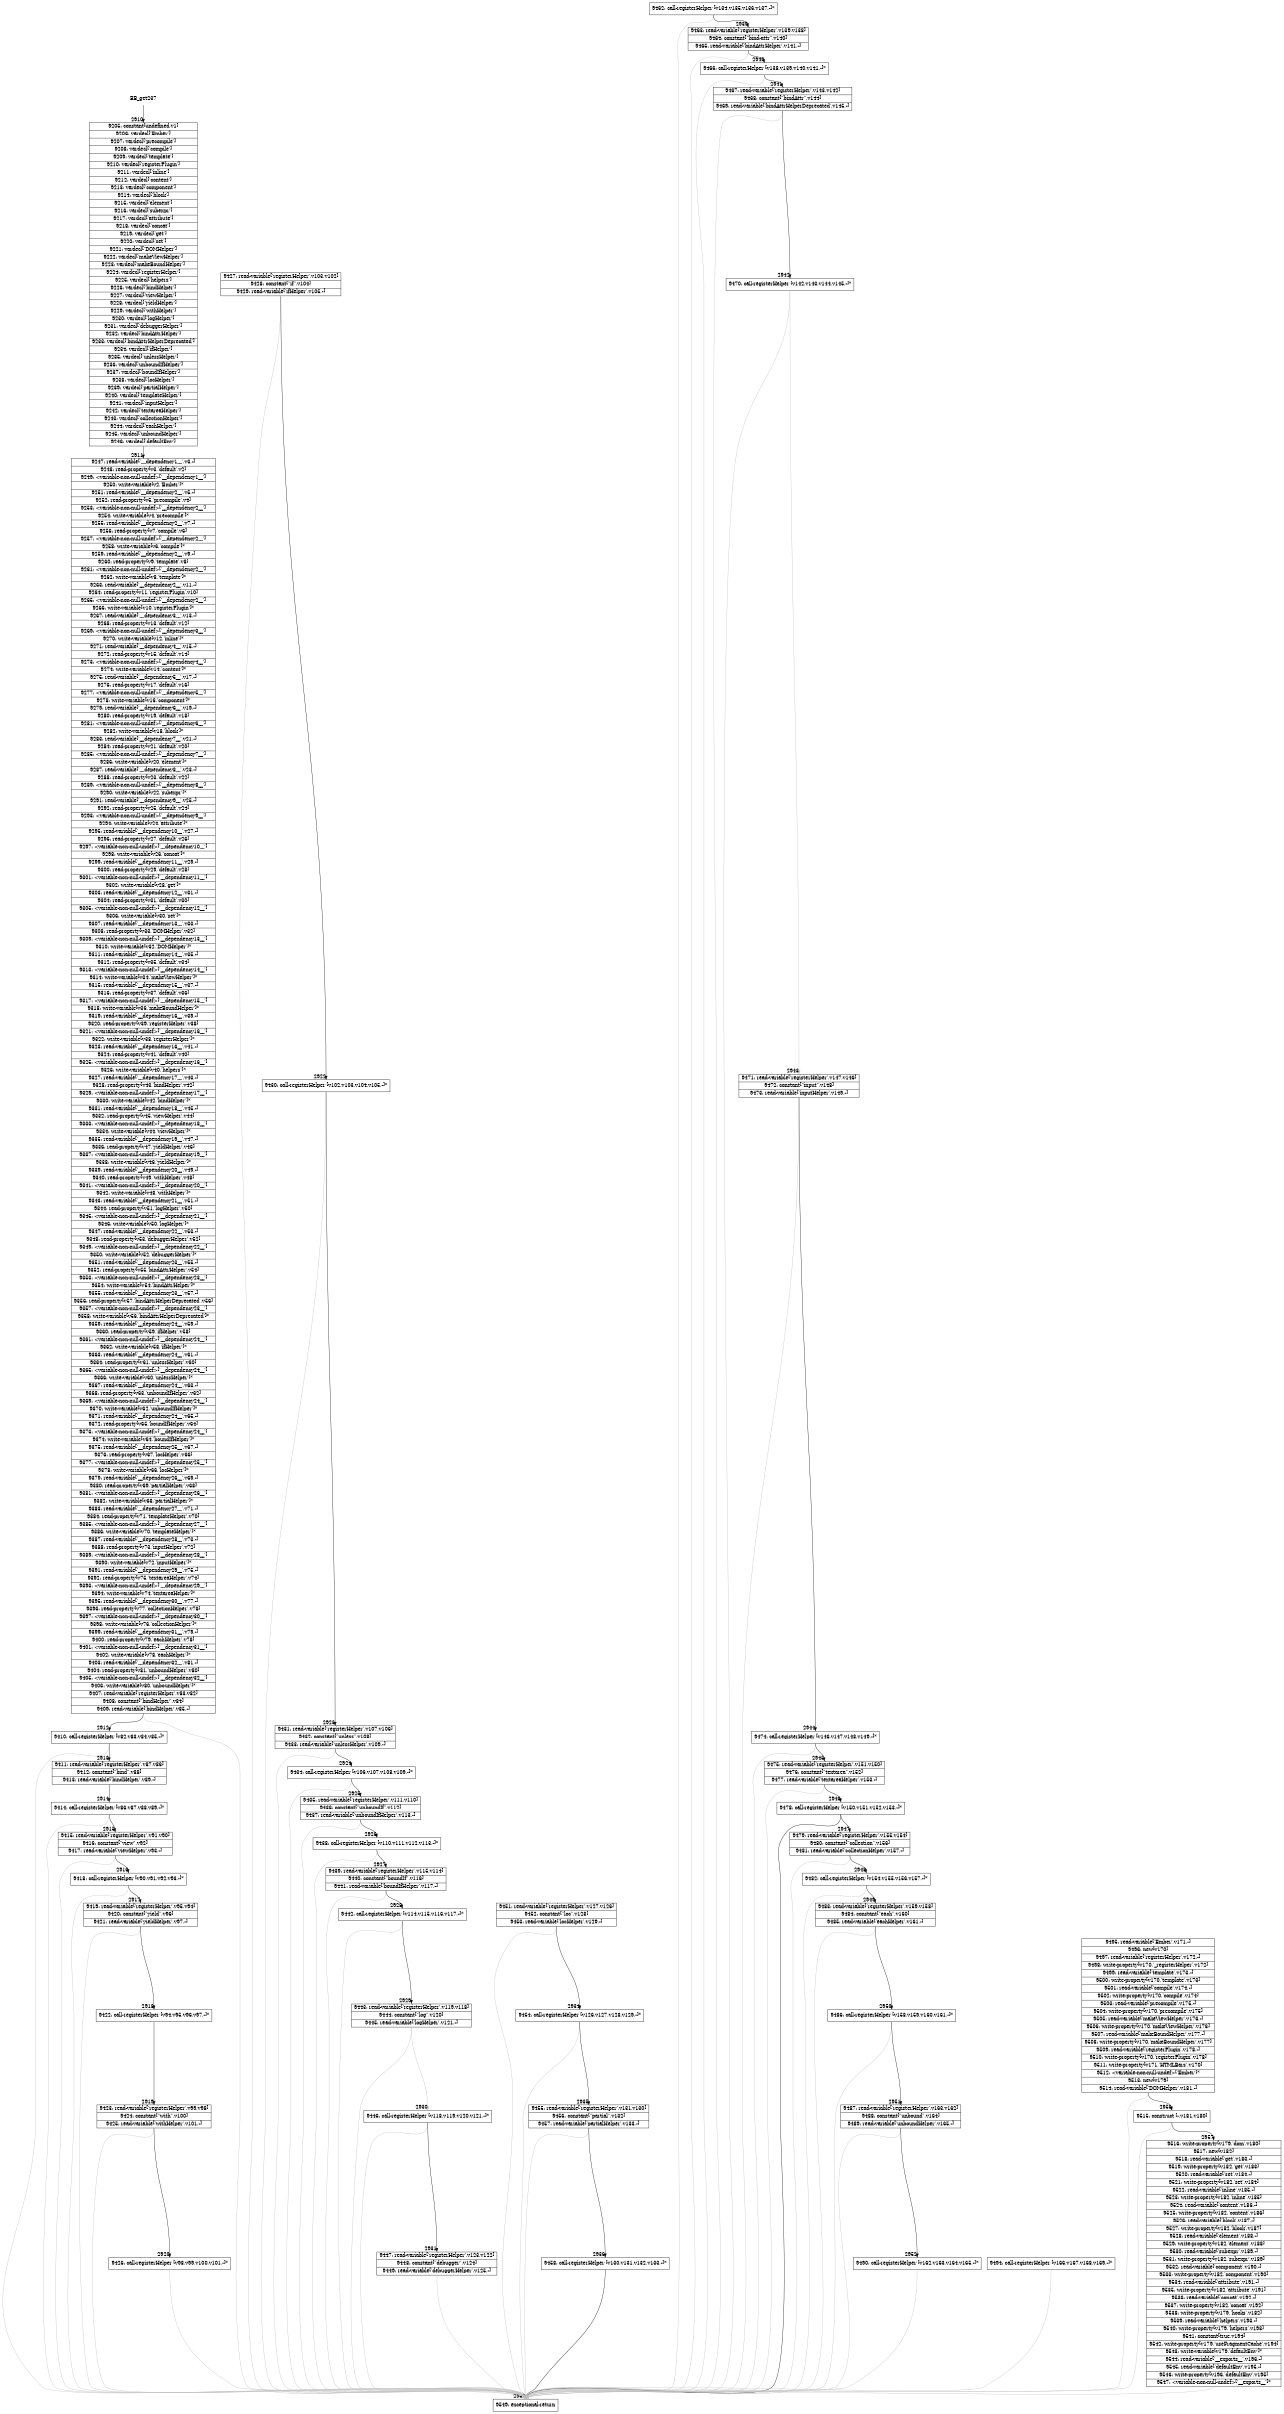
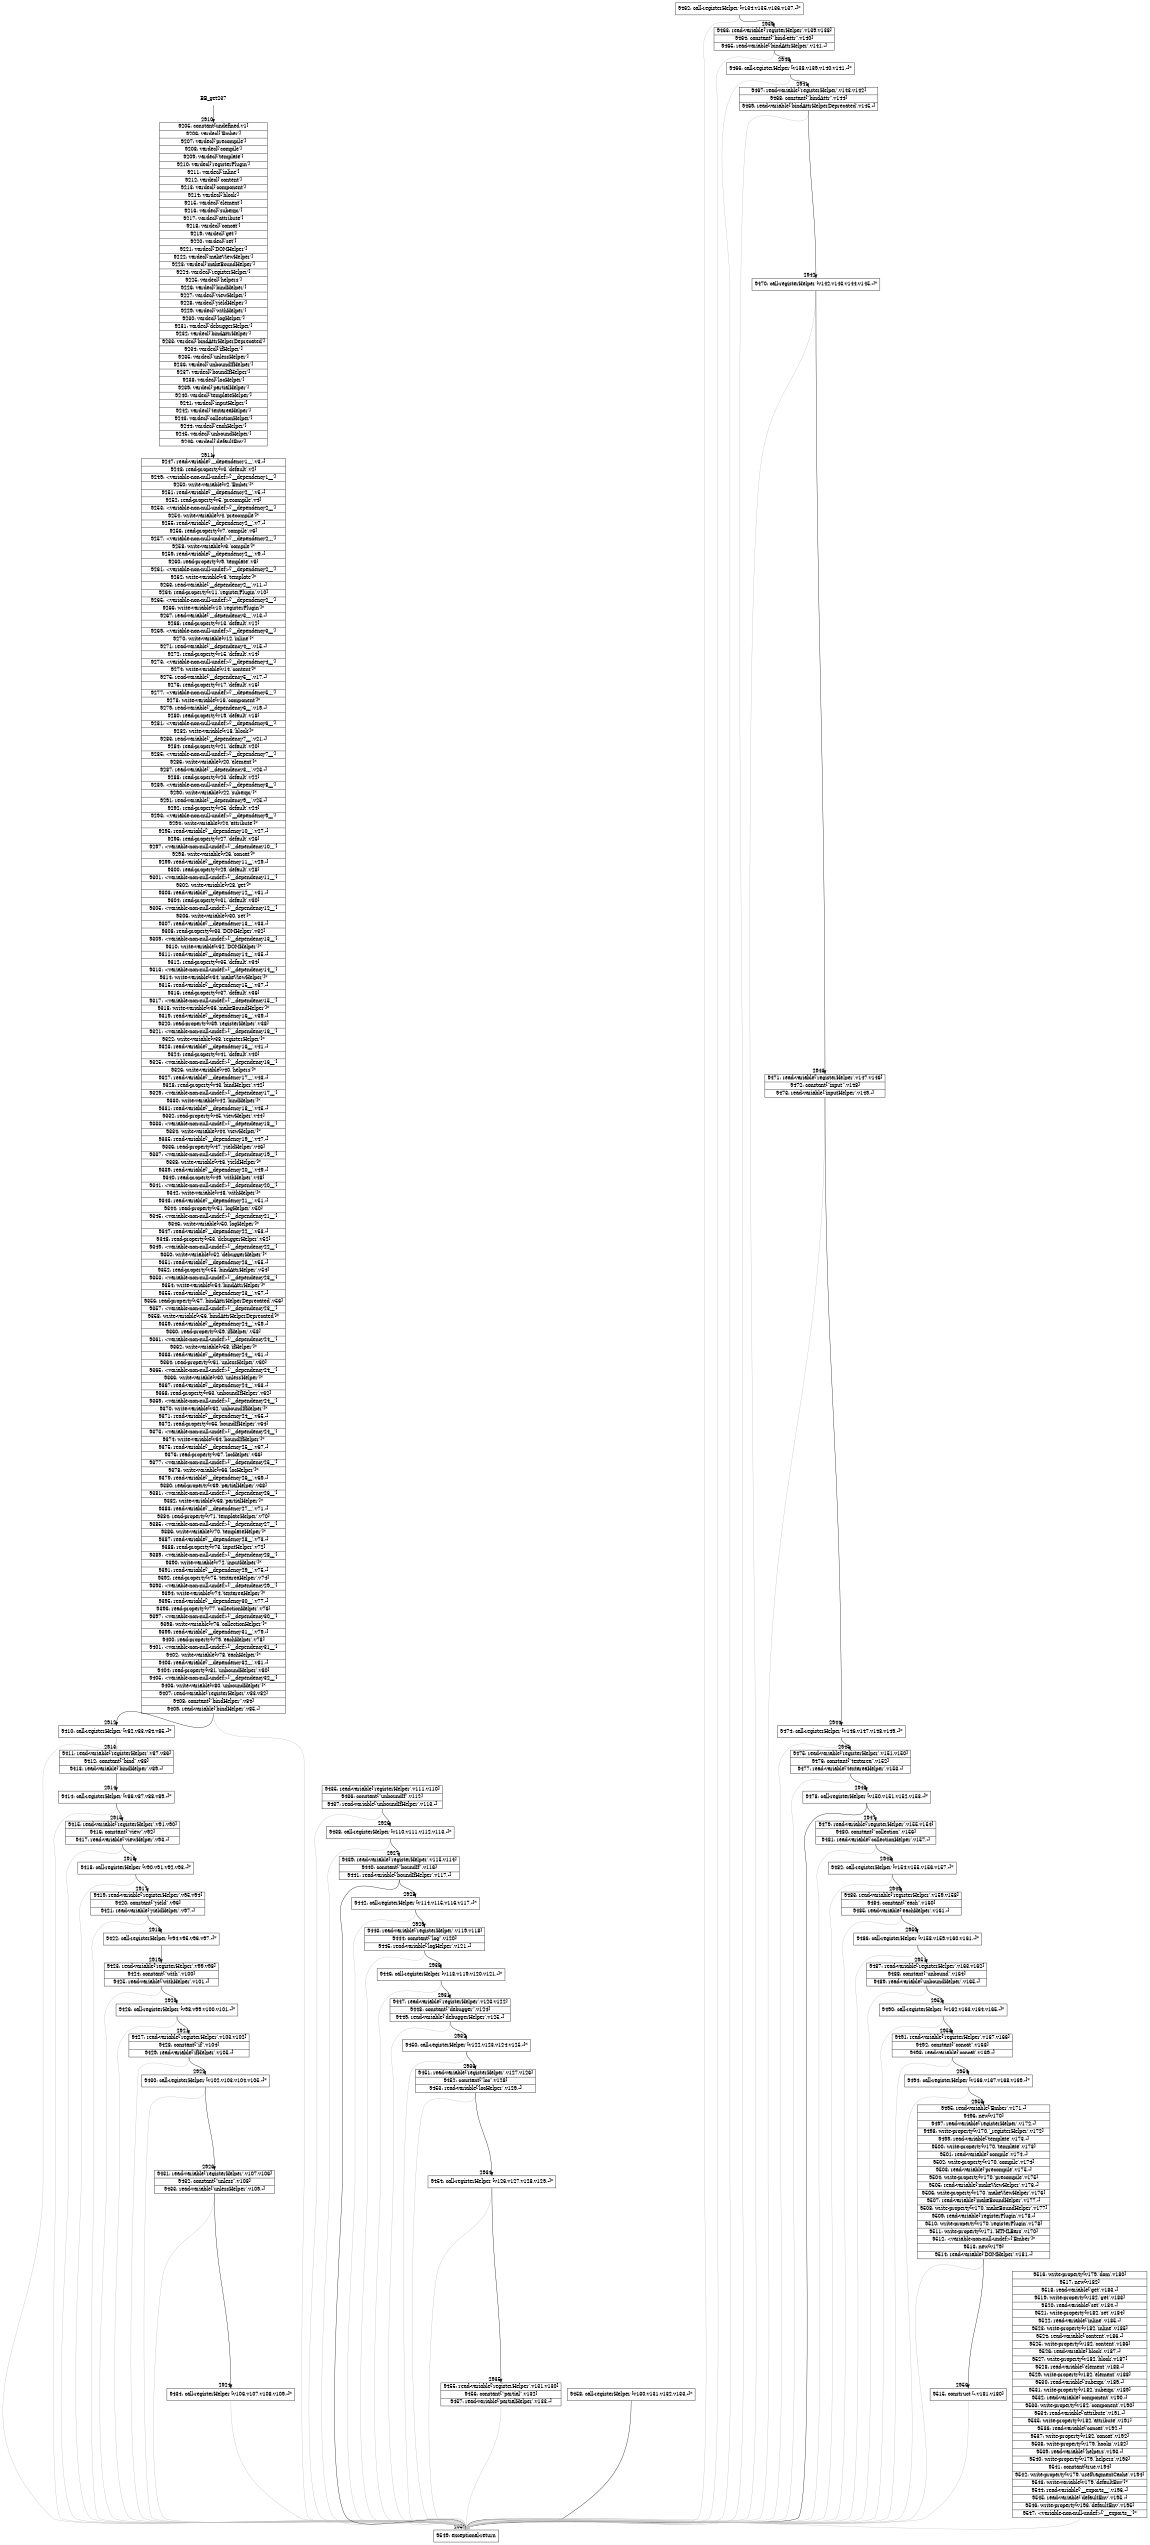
edge "9470: call-registerHelper [v142,v143,v144,v145,-]*" -> "9471: read-variable['registerHelper',v147,v146]": color gray -> black
edge "9410: call-registerHelper [v82,v83,v84,v85,-]*" -> "9411: read-variable['registerHelper',v87,v86]": color black -> gray
edge "9434: call-registerHelper [v106,v107,v108,v109,-]*" -> "9435: read-variable['registerHelper',v111,v110]": removed
edge "9426: call-registerHelper [v98,v99,v100,v101,-]*" -> "9427: read-variable['registerHelper',v103,v102]": added
node "9450: call-registerHelper [v122,v123,v124,v125,-]*": added
node "9491: read-variable['registerHelper',v167,v166]": added
edge "9443: read-variable['registerHelper',v119,v118]" -> "9446: call-registerHelper [v118,v119,v120,v121,-]*": color gray -> black
edge "9494: call-registerHelper [v166,v167,v168,v169,-]*" -> "9495: read-variable['Ember',v171,-]": added
edge "9515: construct [-,v181,v180]" -> "9516: write-property[v179,'dom',v180]": removed
edge "9455: read-variable['registerHelper',v131,v130]" -> "9458: call-registerHelper [v130,v131,v132,v133,-]*": removed
edge "9439: read-variable['registerHelper',v115,v114]" -> "9549: exceptional-return": color gray -> black
